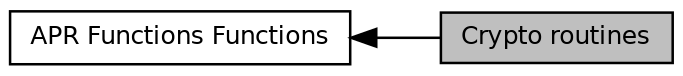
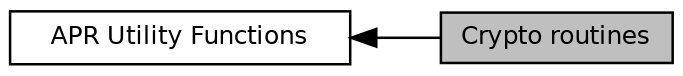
node "APR Functions Functions": label "APR Functions Functions" -> "APR Utility Functions"
